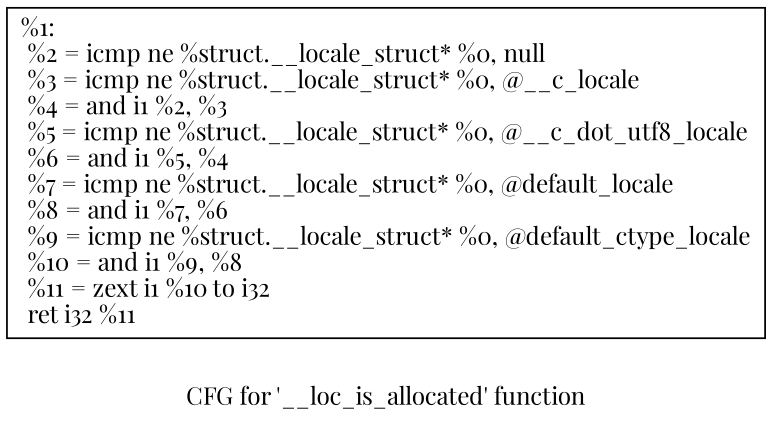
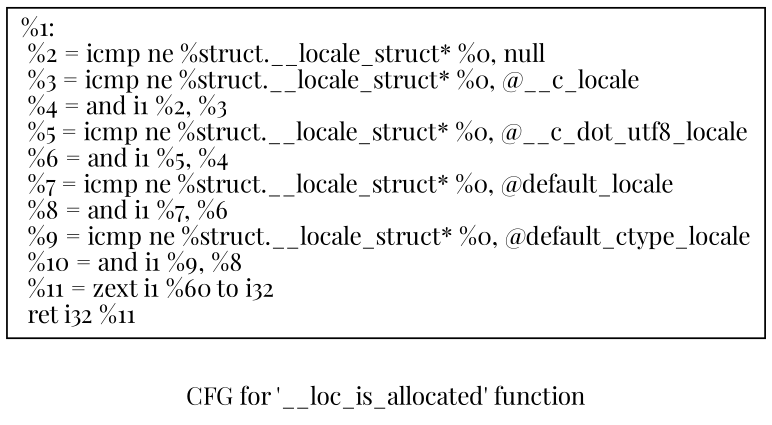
node "%1:": text "%11 = zext i1 %10 to i32" -> "%11 = zext i1 %60 to i32"
